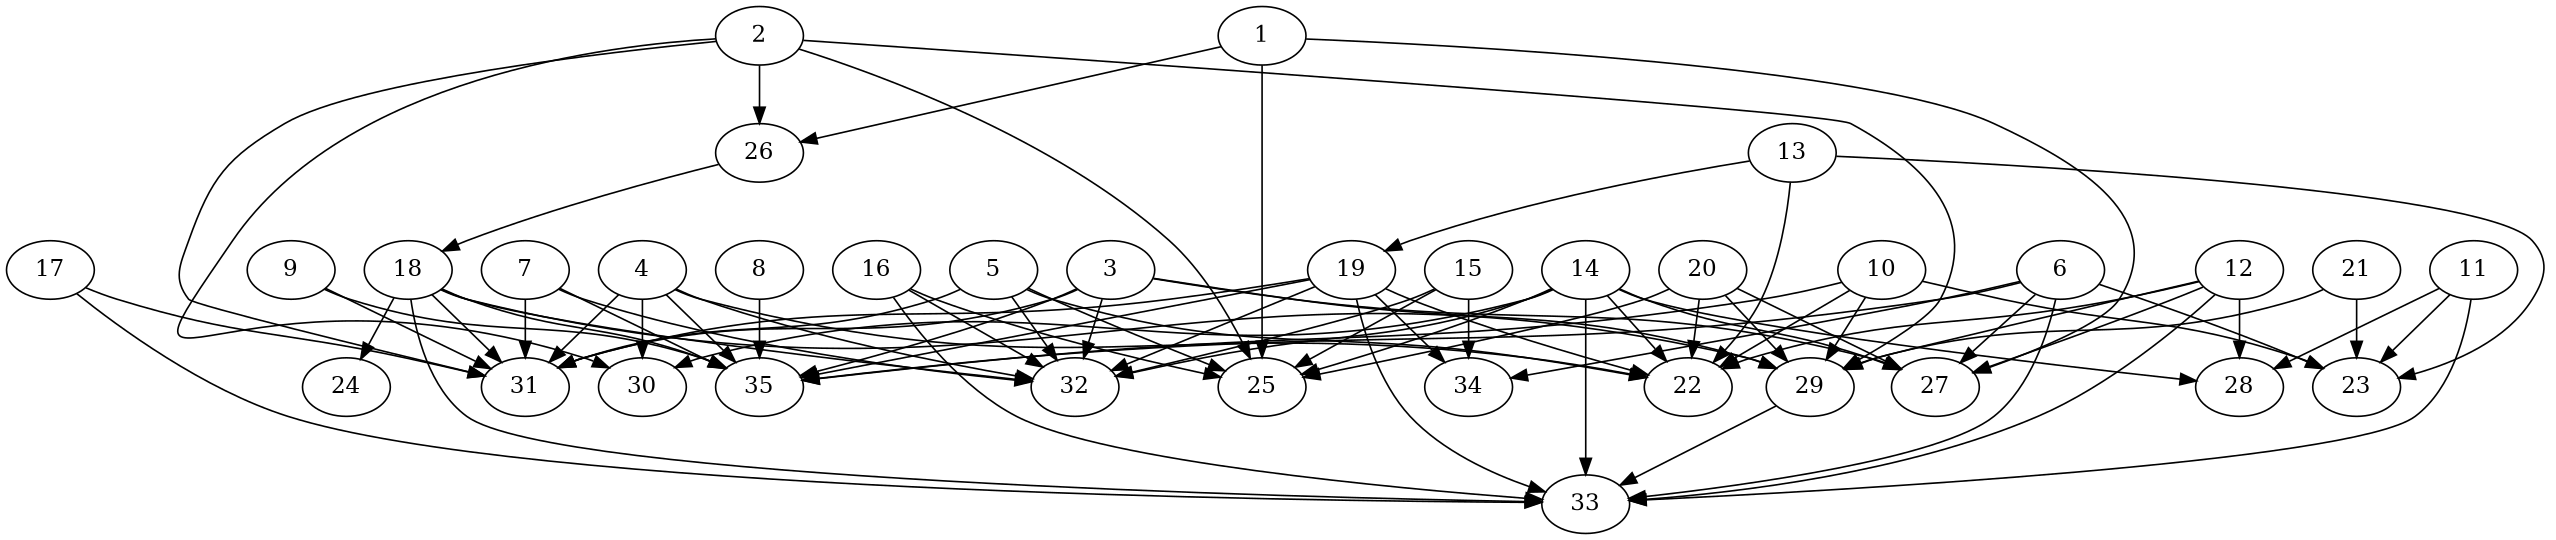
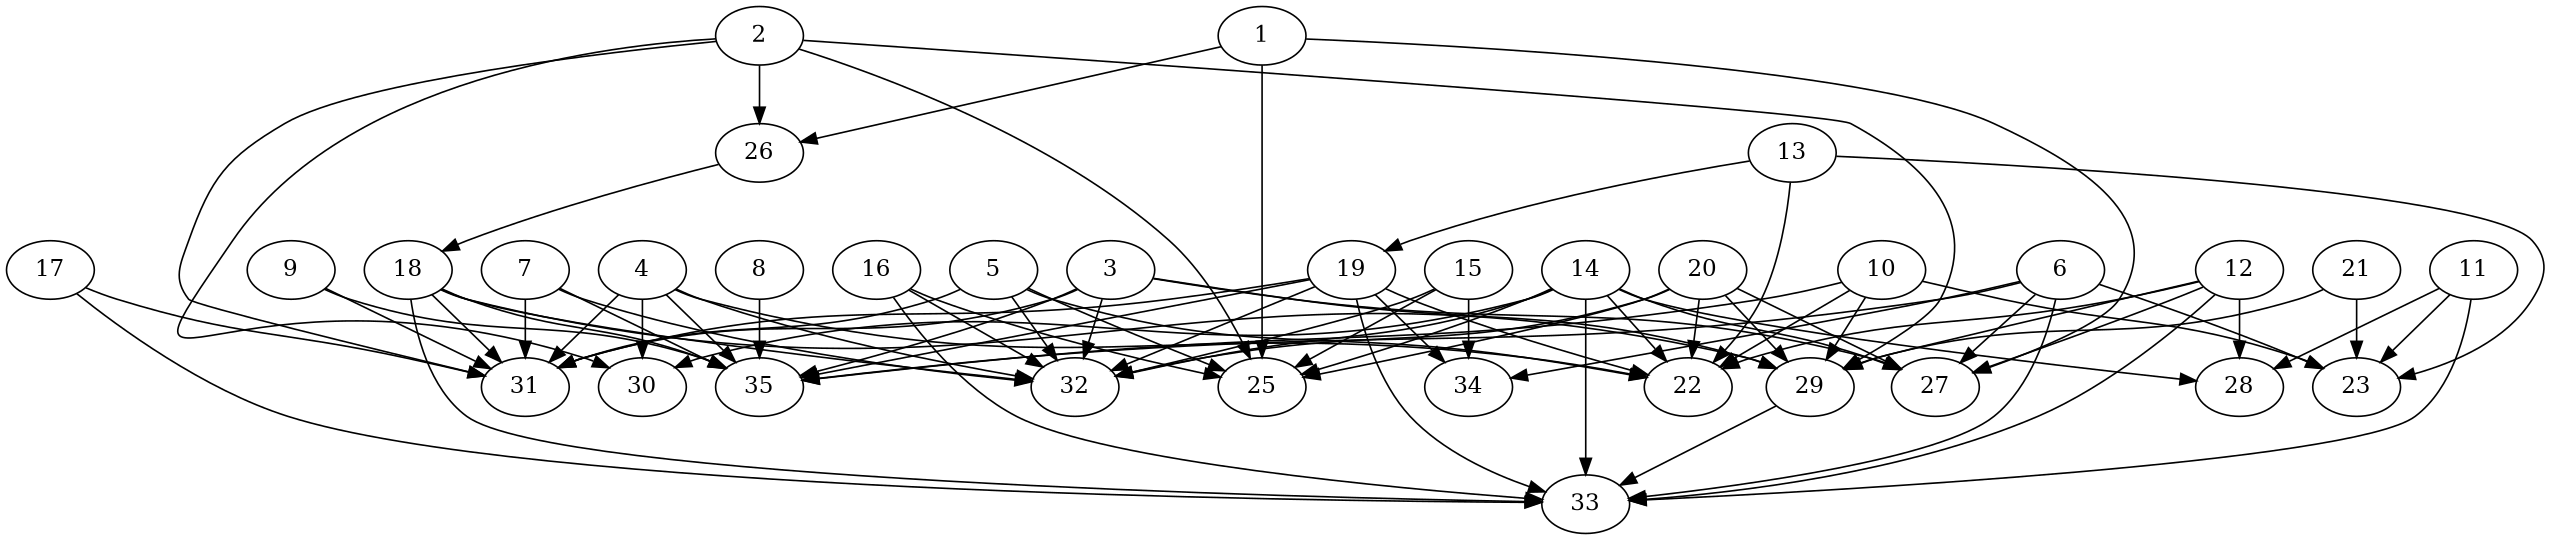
edge "20" -> "32": added
node "24": removed
